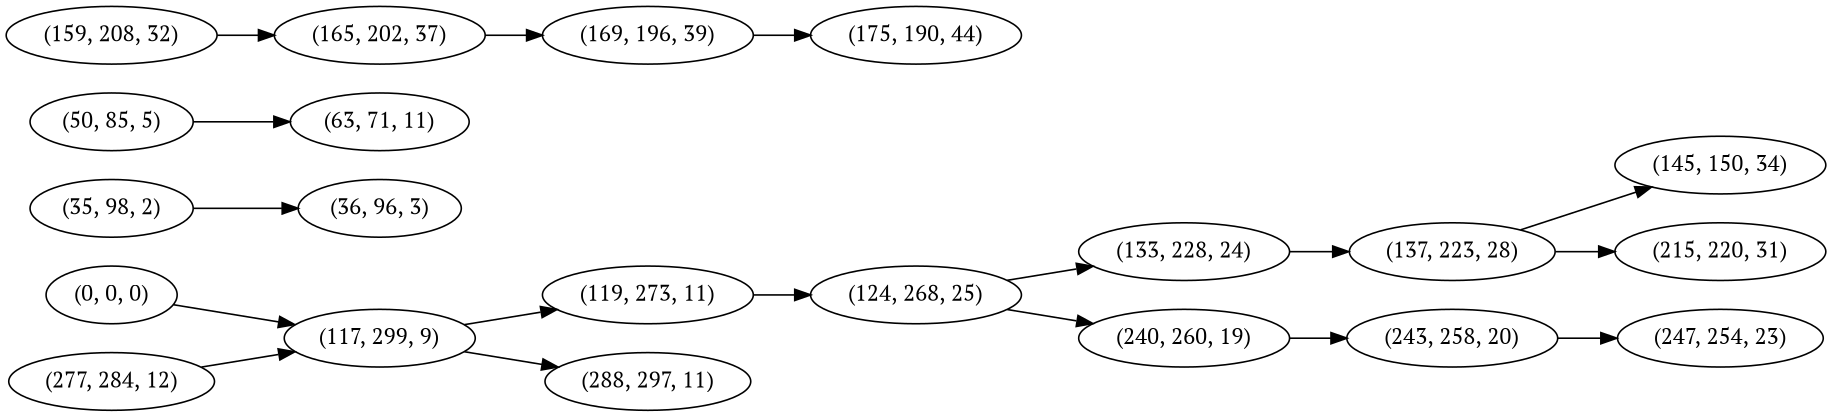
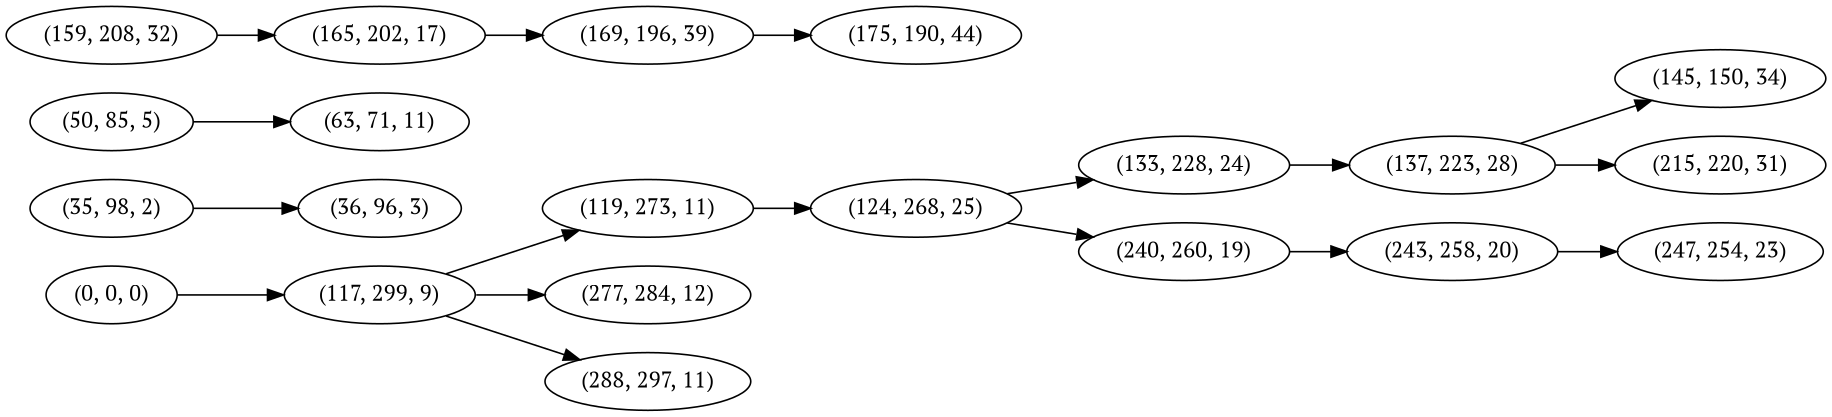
node "(165, 202, 37)": label "(165, 202, 37)" -> "(165, 202, 17)"
edge "(277, 284, 12)" -> "(117, 299, 9)": reversed
